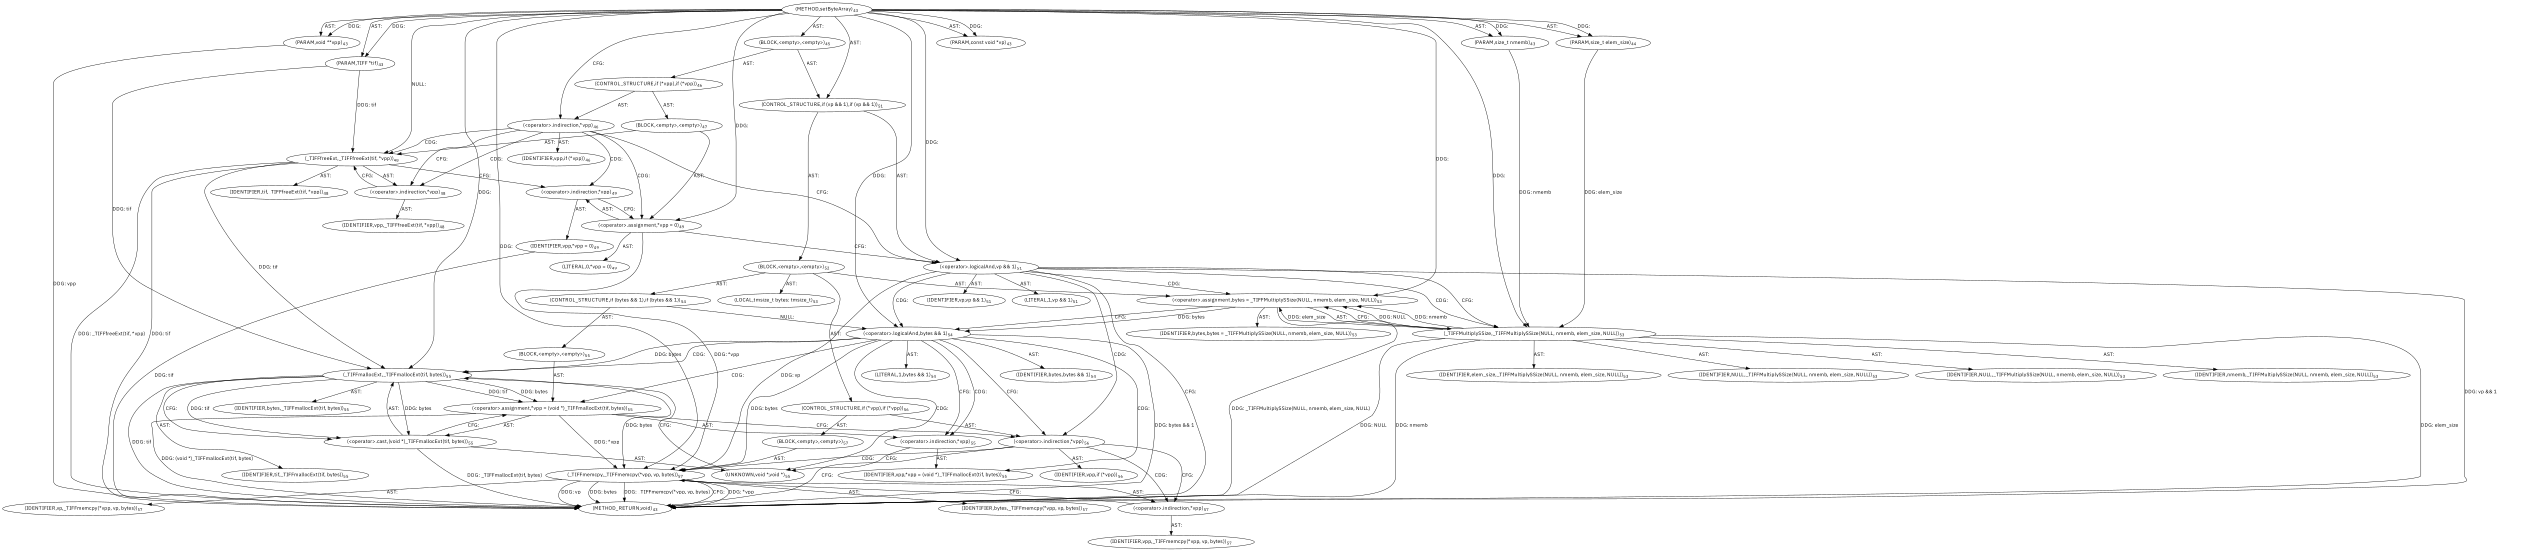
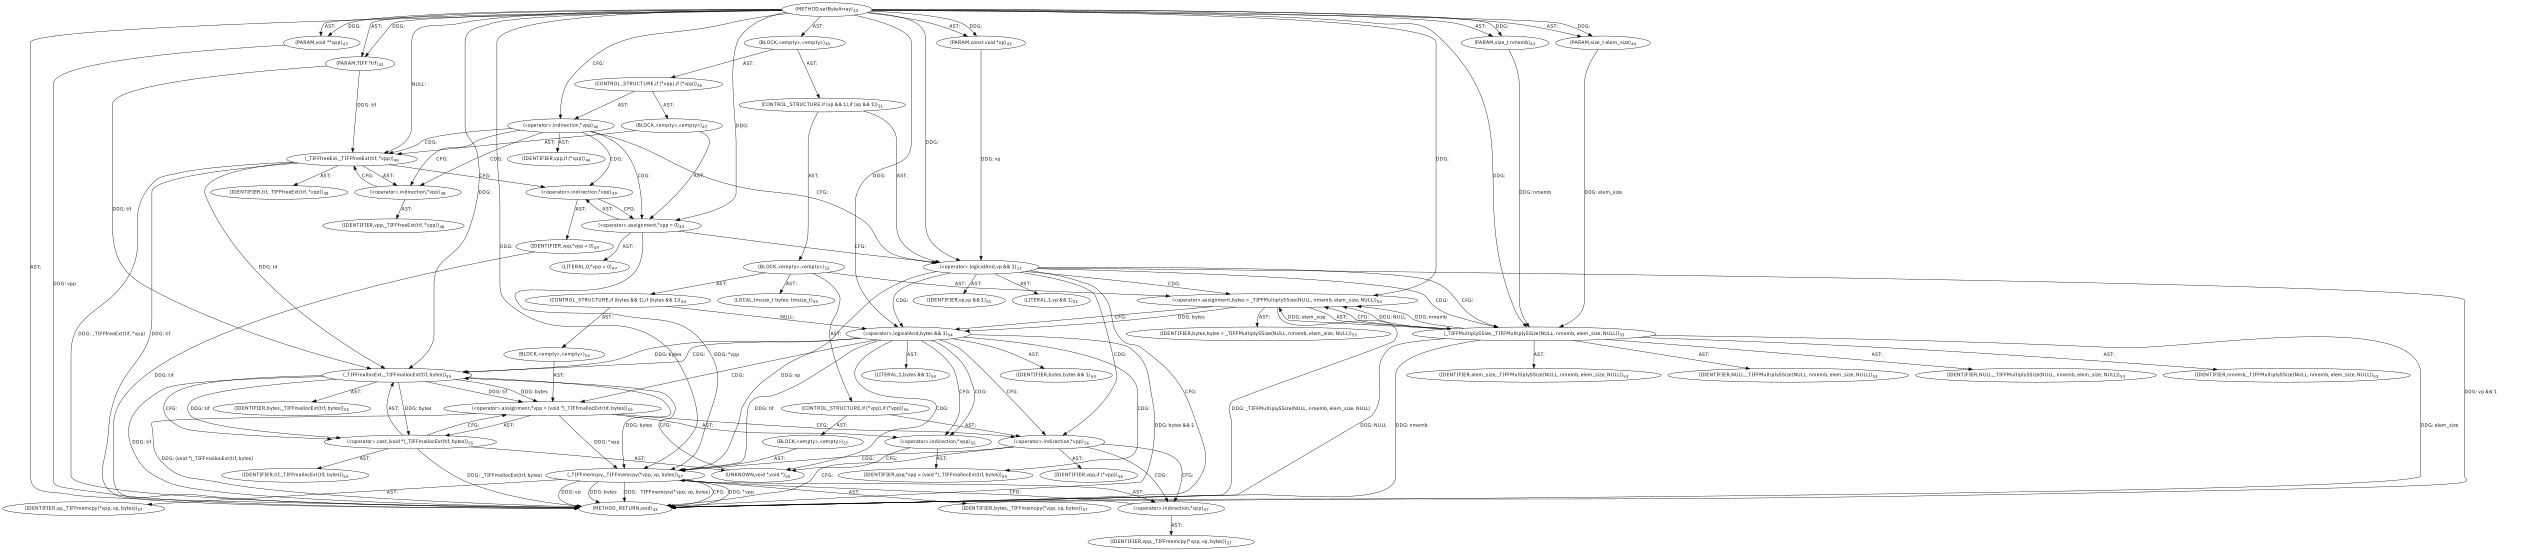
edge "(METHOD,setByteArray)" -> "(CONTROL_STRUCTURE,if (vp && 1),if (vp && 1))": now "(METHOD,setByteArray)" -> "(METHOD_RETURN,void)"
edge "(PARAM,const void *vp)" -> "(<operator>.logicalAnd,vp && 1)": added, label "DDG: vp"
edge "(_TIFFmallocExt,_TIFFmallocExt(tif, bytes))" -> "(IDENTIFIER,tif,_TIFFmallocExt(tif, bytes))": now "(<operator>.cast,(void *)_TIFFmallocExt(tif, bytes))" -> "(IDENTIFIER,tif,_TIFFmallocExt(tif, bytes))"
edge "(<operator>.logicalAnd,bytes && 1)" -> "(_TIFFmemcpy,_TIFFmemcpy(*vpp, vp, bytes))": label "DDG: bytes" -> "DDG: tif"
